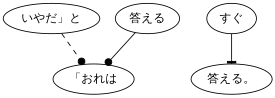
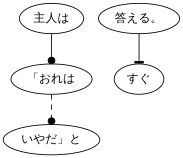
node "答える": label "答える" -> "主人は"
edge "いやだ」と" -> "「おれは": reversed
edge "すぐ" -> "答える。": reversed
